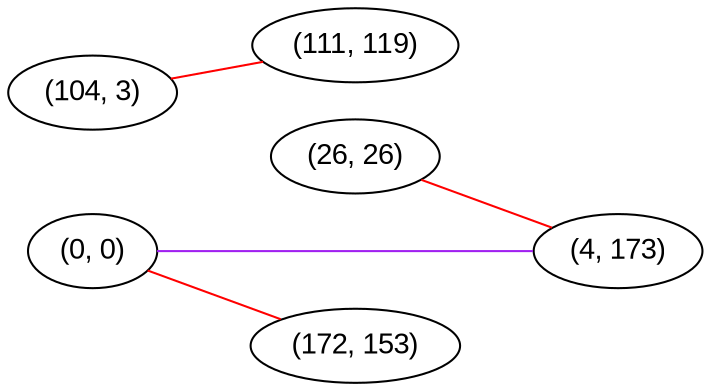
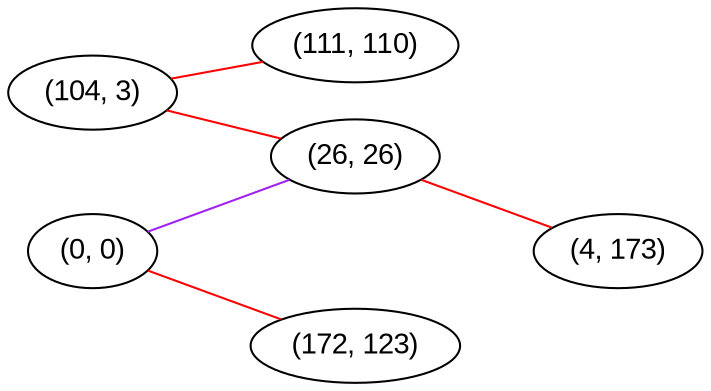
node "(111, 119)": label "(111, 119)" -> "(111, 110)"
edge "(104, 3)" -- "(26, 26)": added
edge "(0, 0)" -- "(4, 173)": now "(0, 0)" -- "(26, 26)"
node "(172, 153)": label "(172, 153)" -> "(172, 123)"
